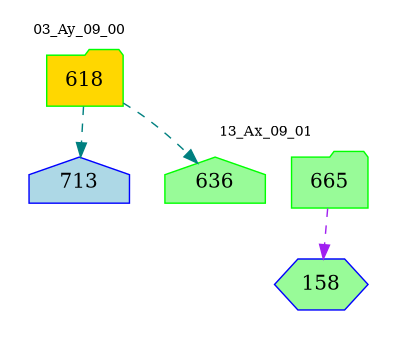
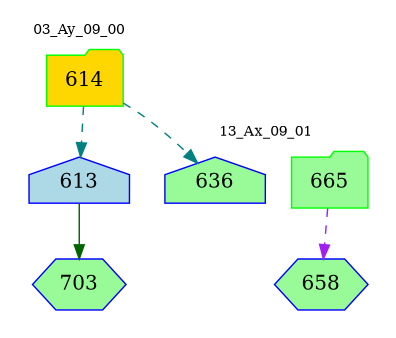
node "618": label "618" -> "614"
node "713": label "713" -> "613"
node "636": color green -> blue
node "703": added
node "158": label "158" -> "658"
